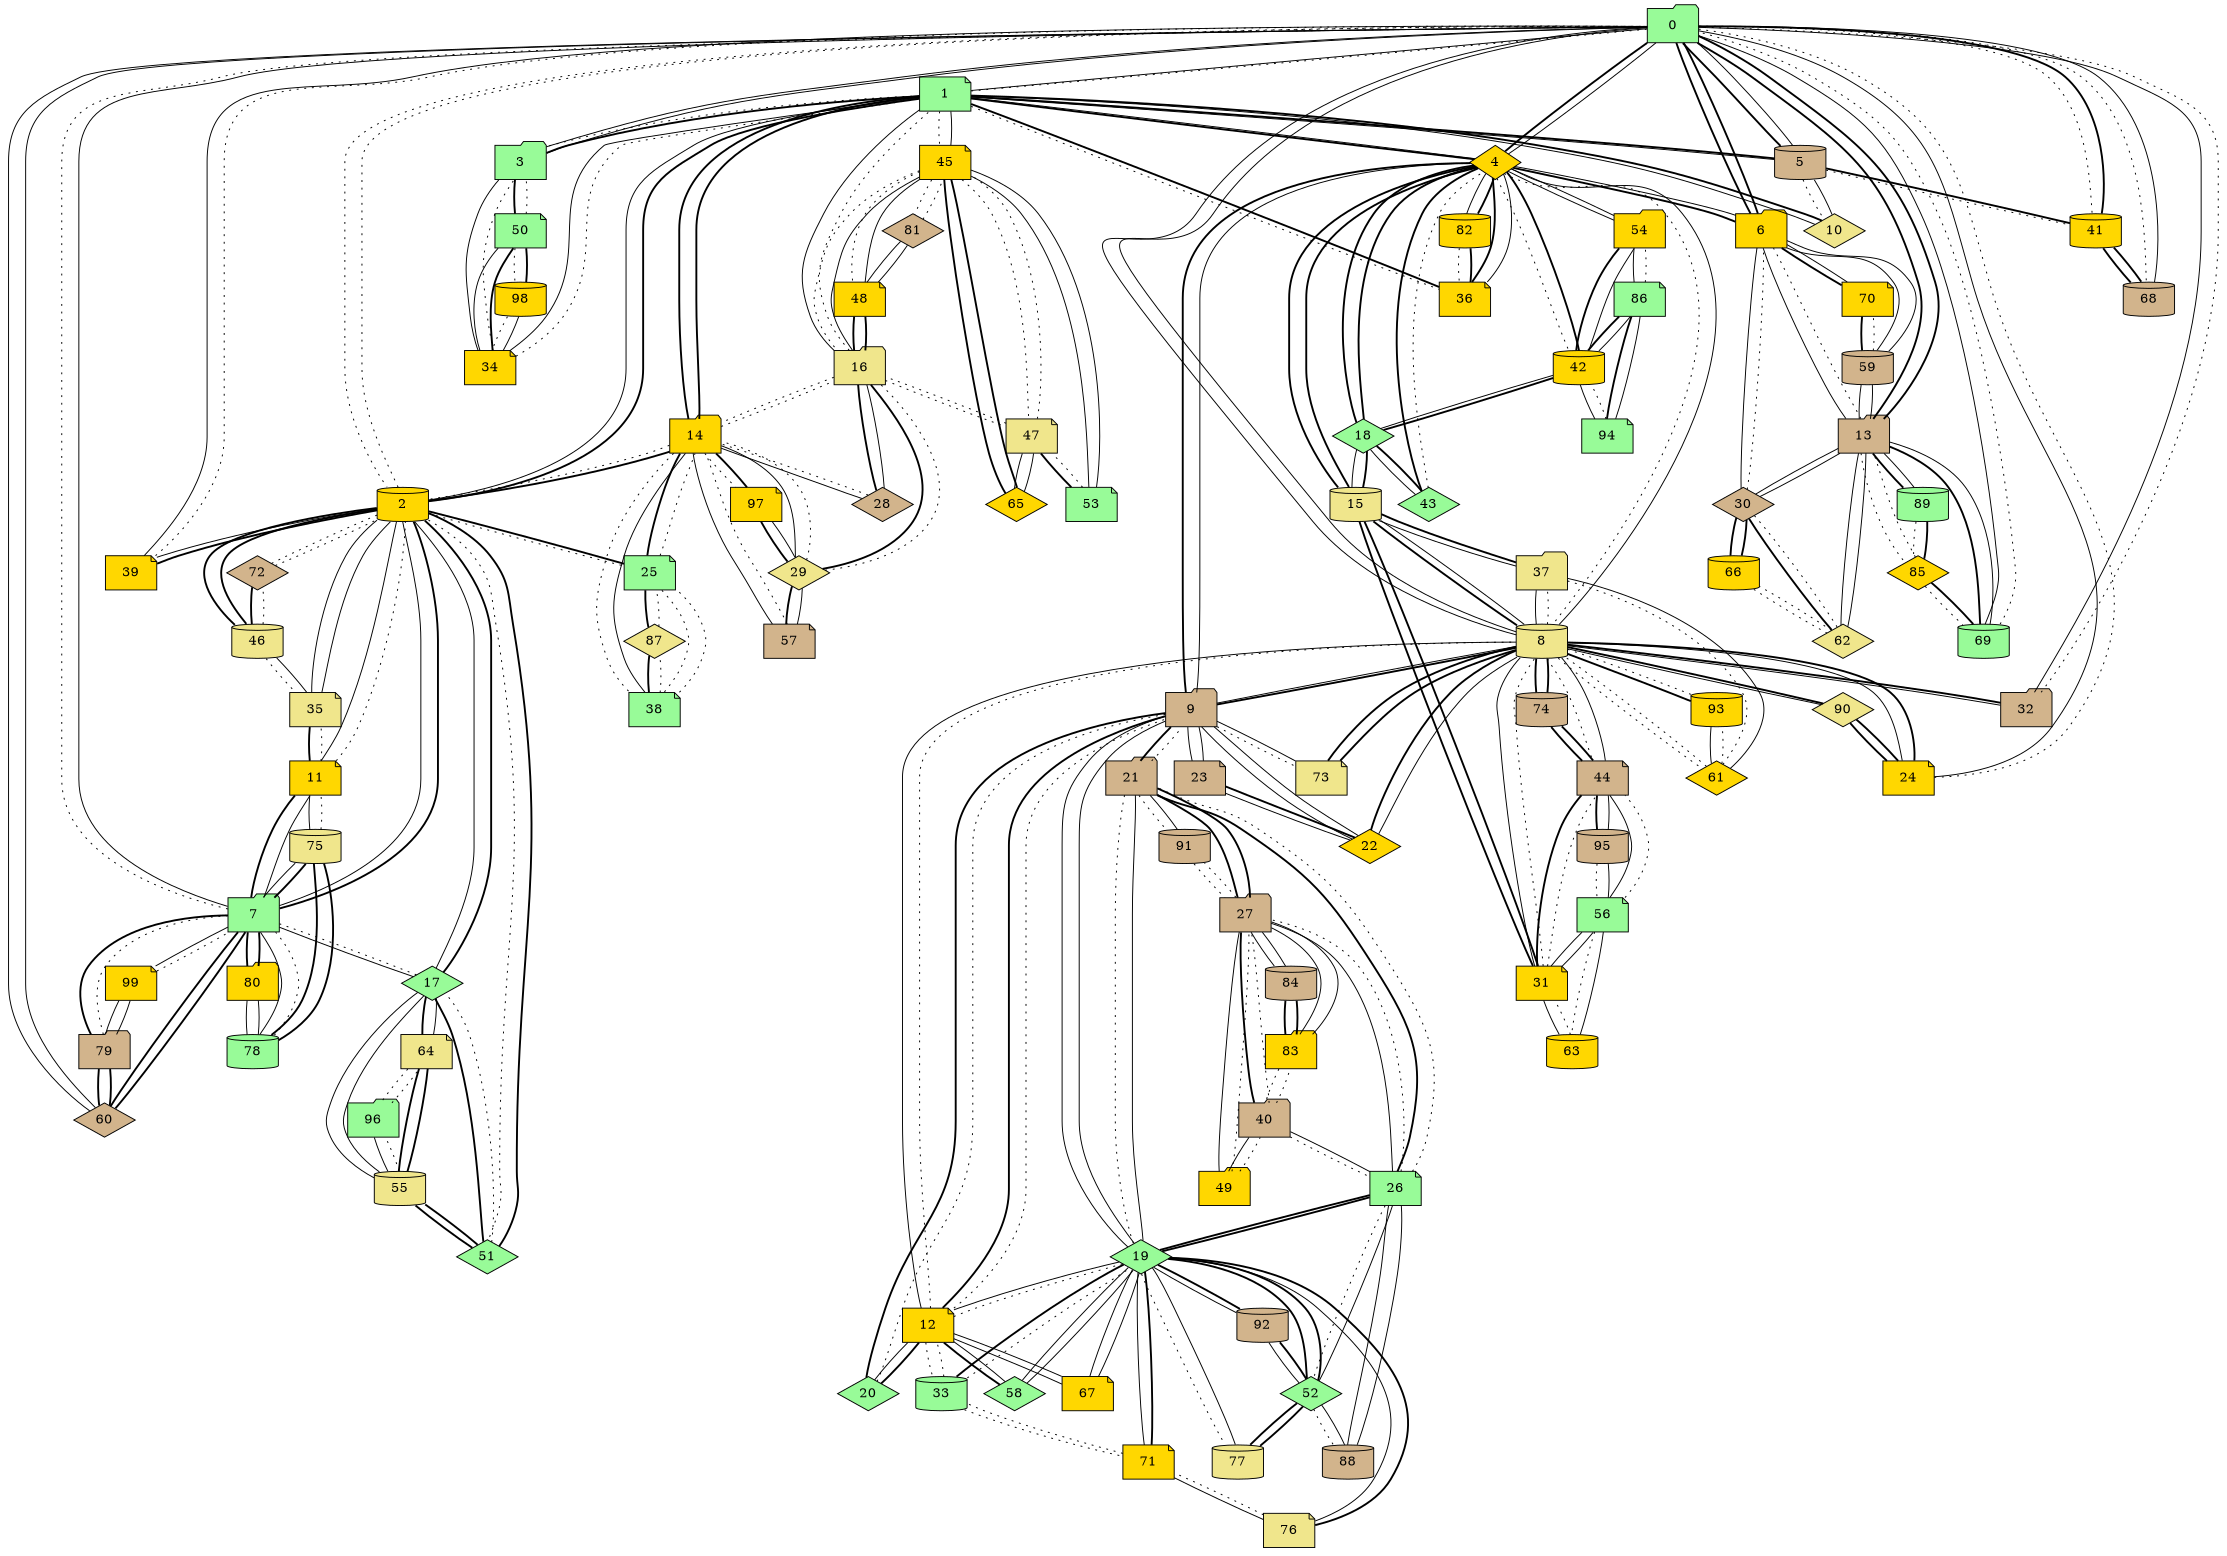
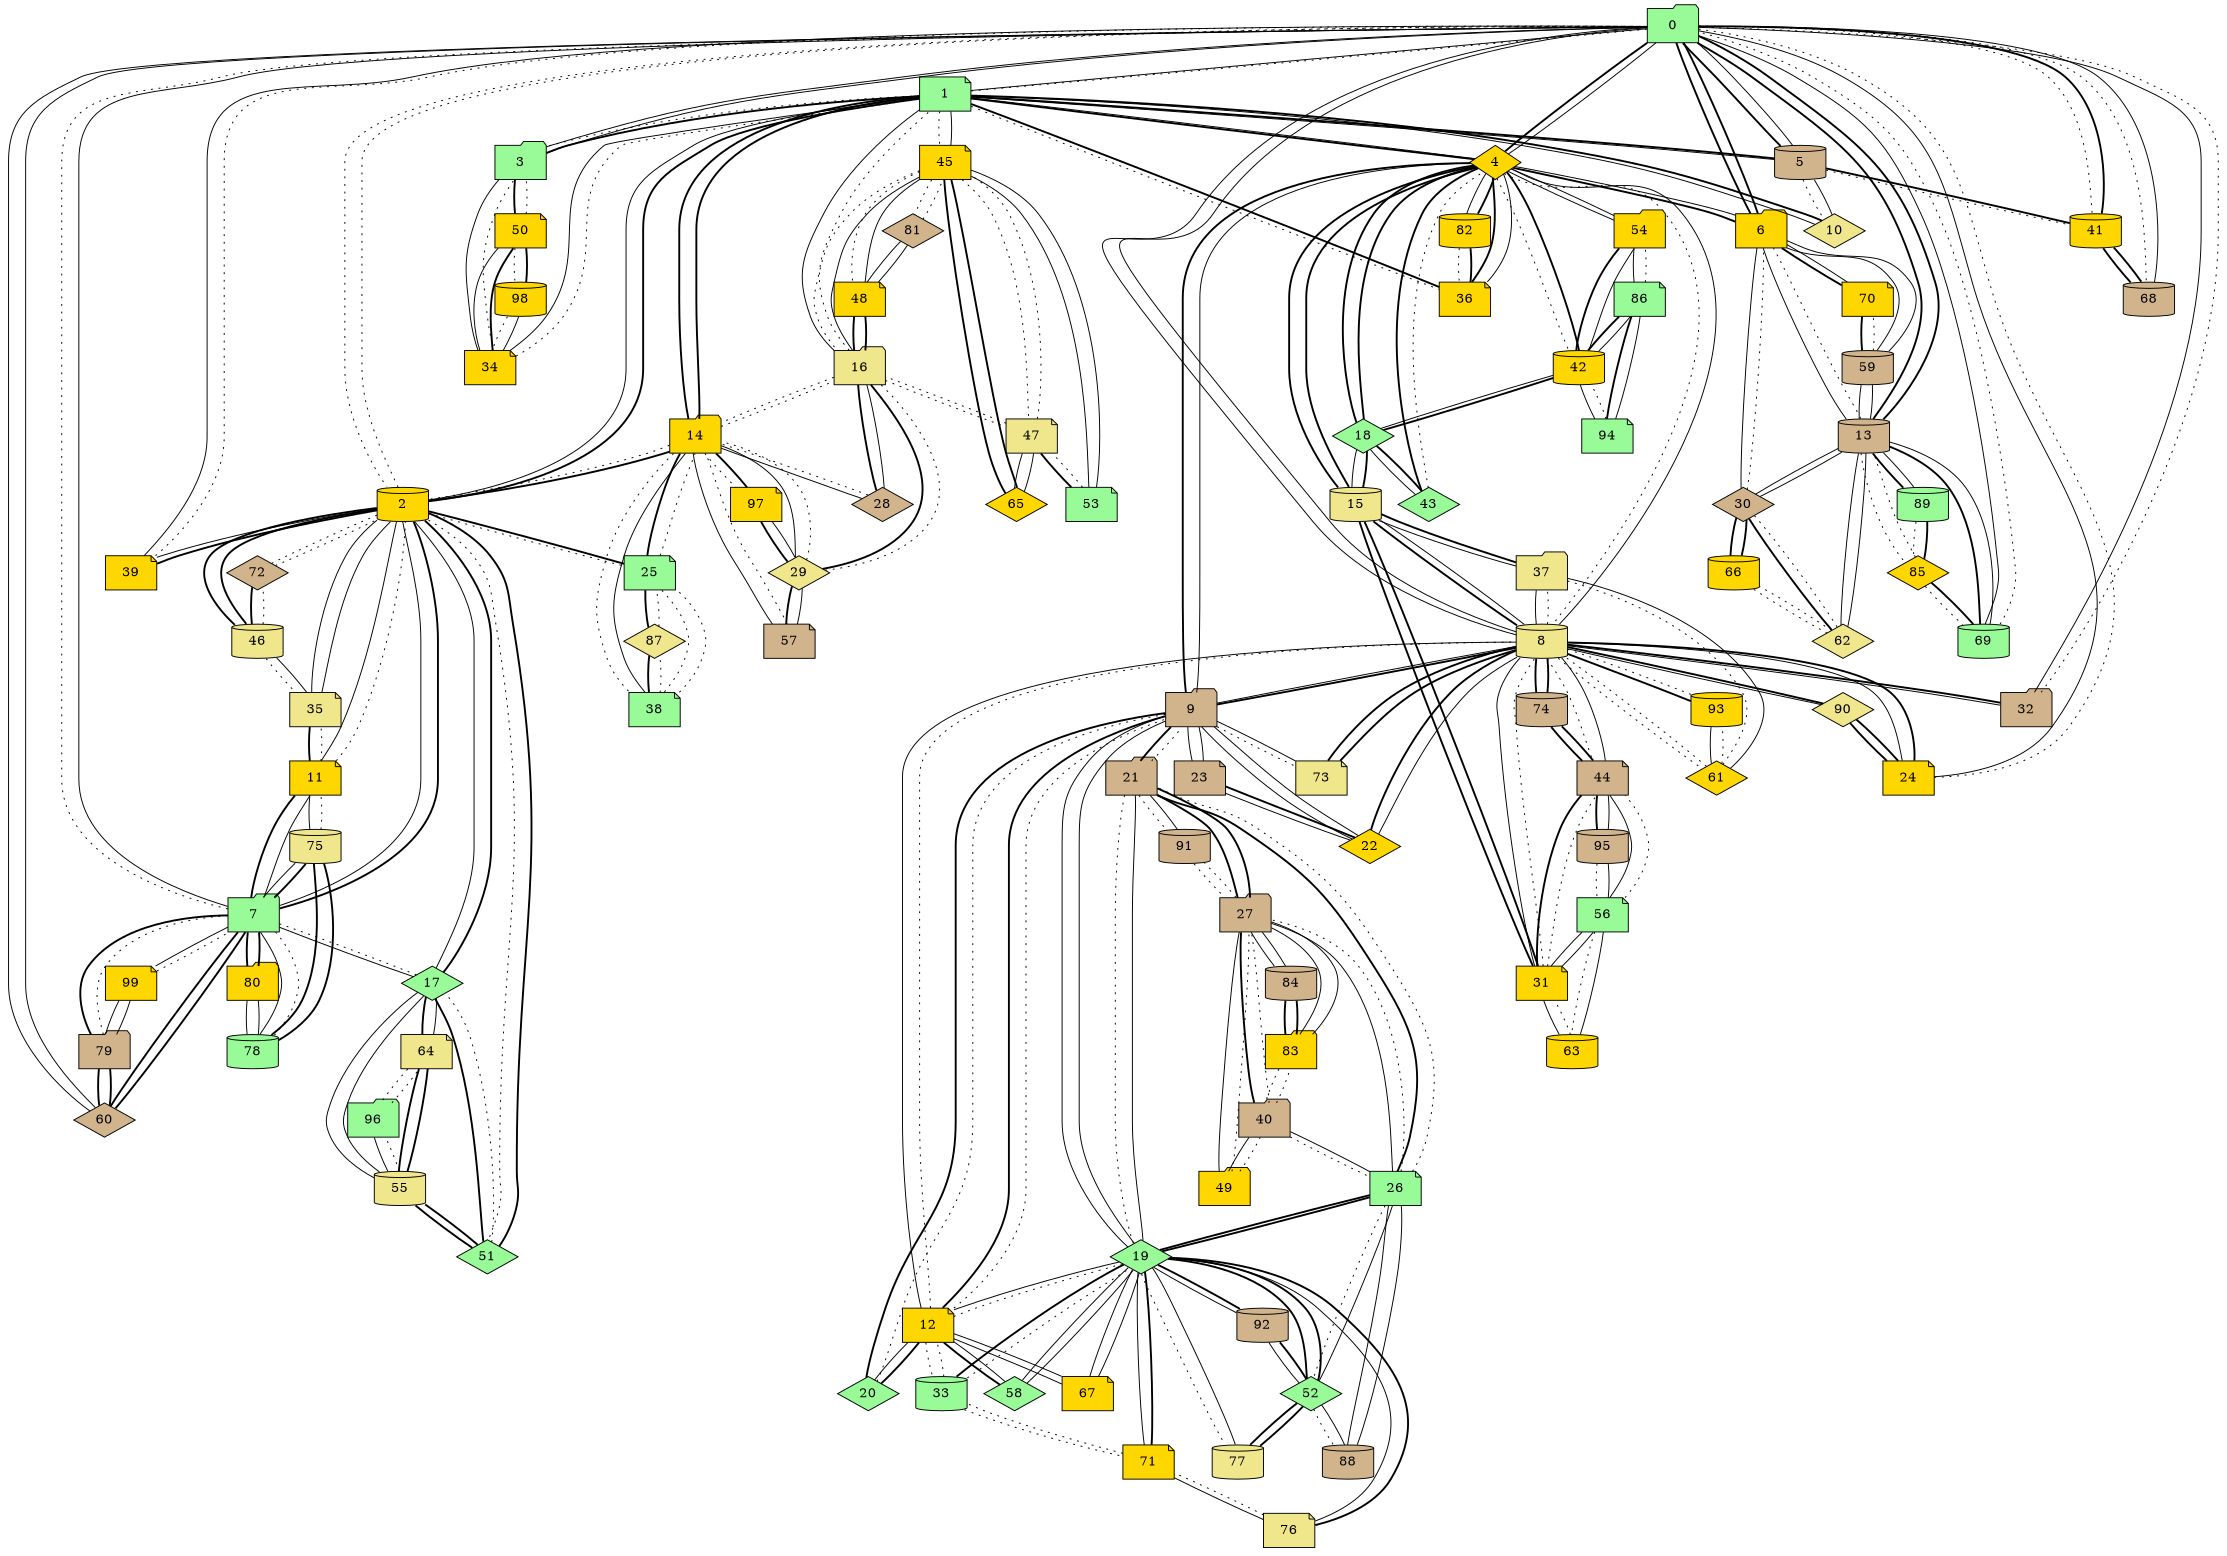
node "50": fillcolor palegreen -> gold
node "13": shape folder -> cylinder
